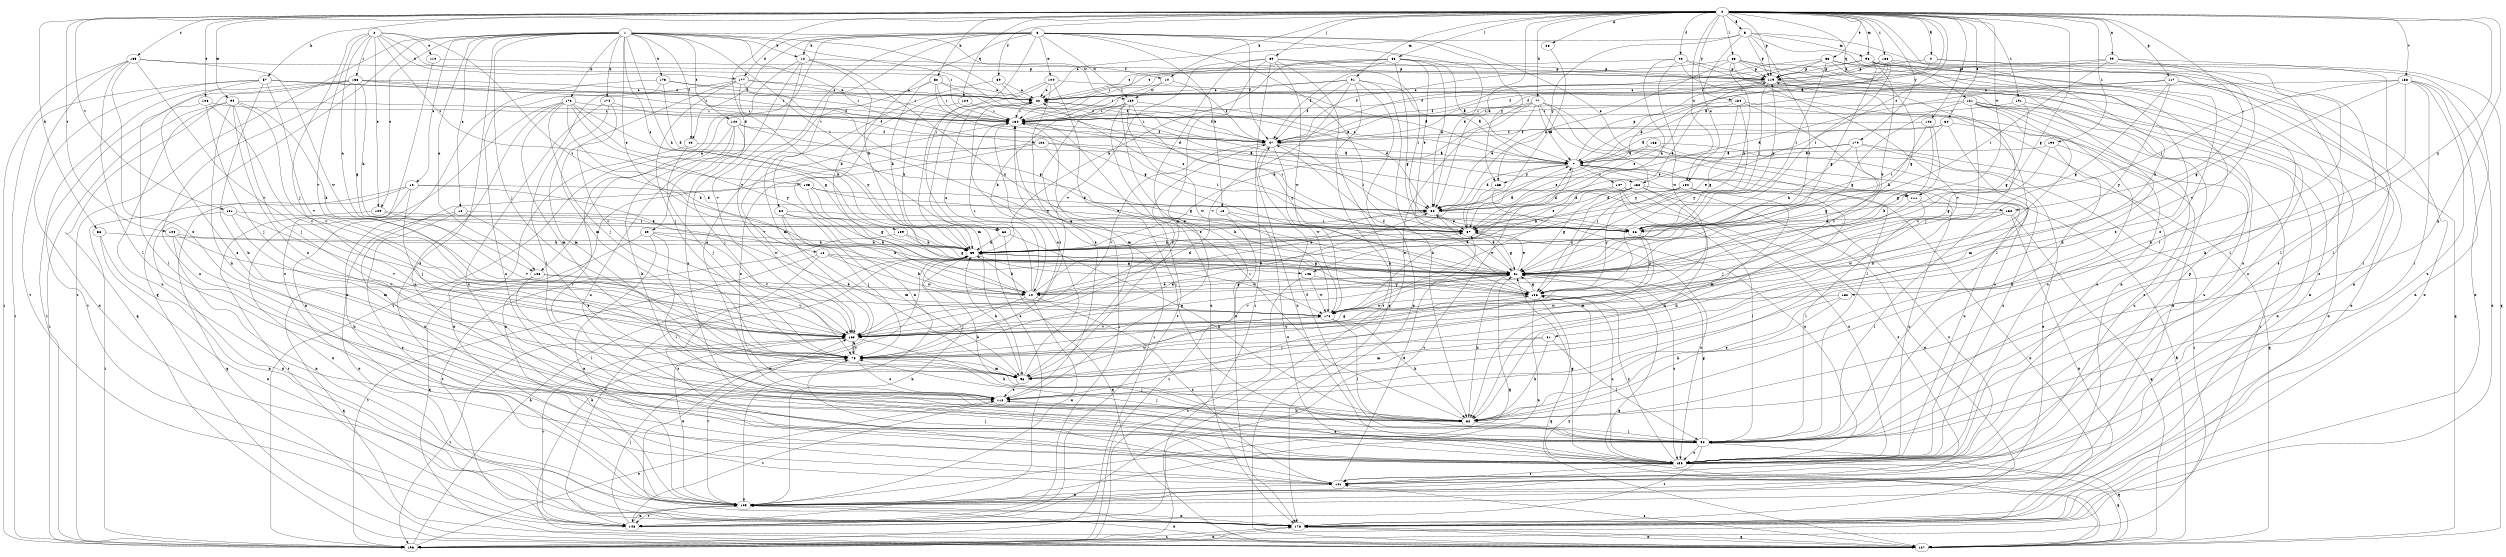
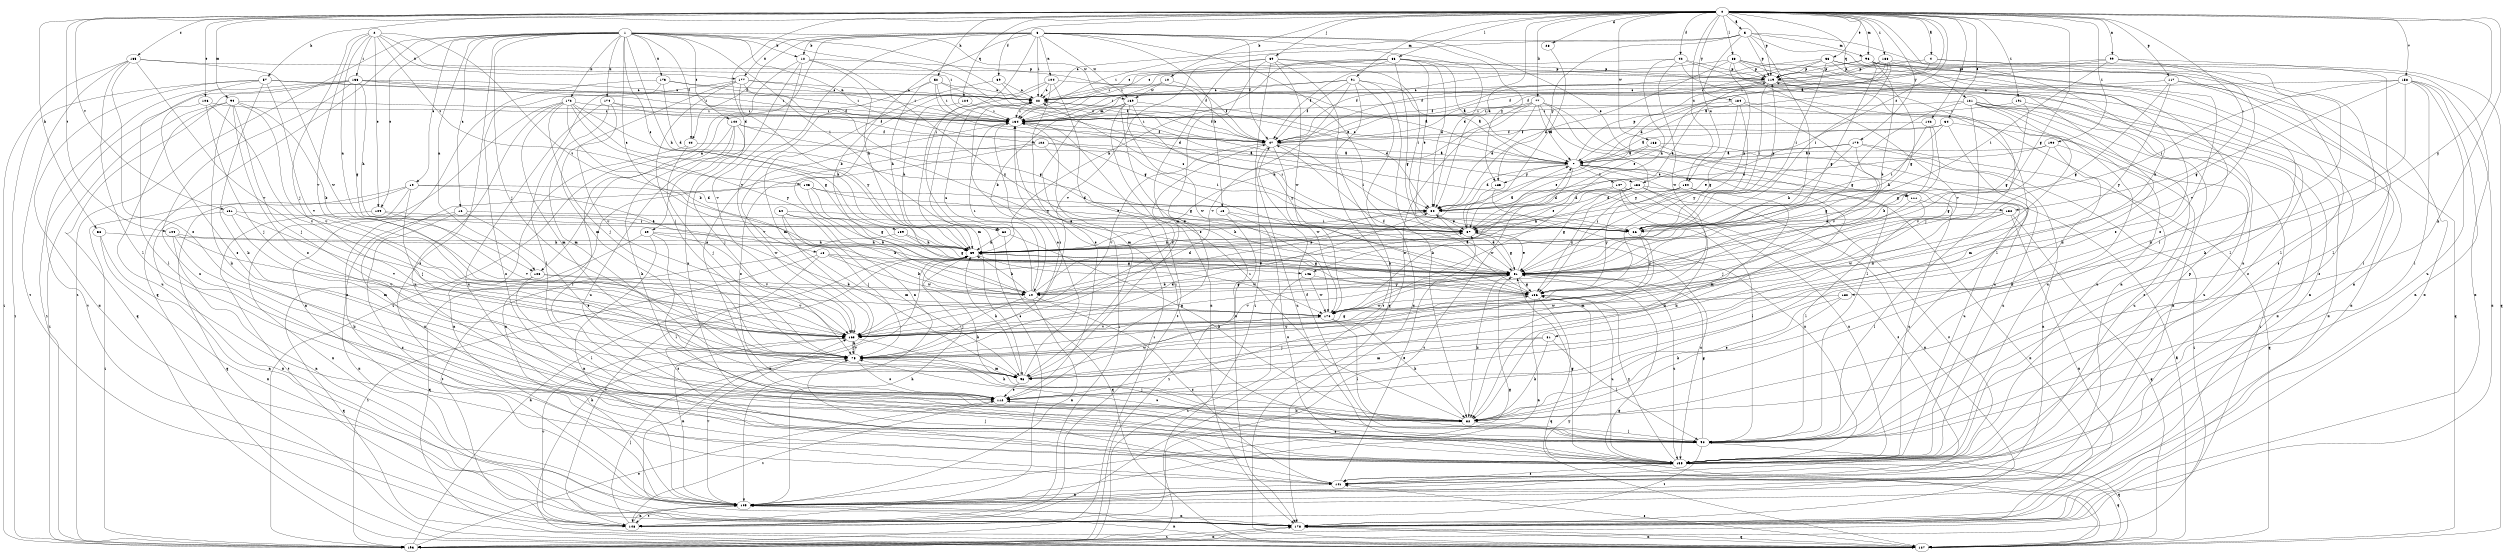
edge "0" -> "111": now "0" -> "168"
edge "5" -> "134": added, label "r"
node "110": removed
edge "12" -> "10": now "12" -> "47"
edge "3" -> "64": now "3" -> "22"
edge "169" -> "134": label "r" -> "m"
edge "174" -> "134": added, label "r"
edge "117" -> "30": now "190" -> "30"
edge "186" -> "51": reversed
edge "163" -> "193": removed, label "z"
edge "90" -> "75": label "j" -> "c"
edge "90" -> "155": removed, label "u"
